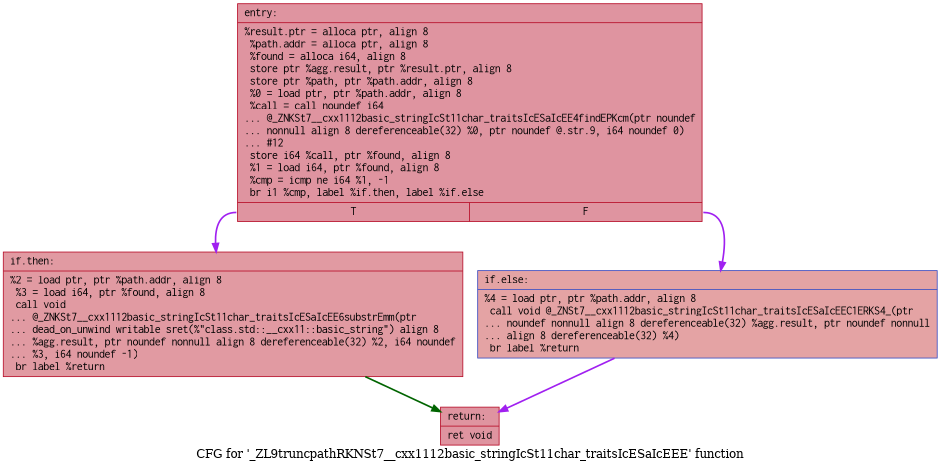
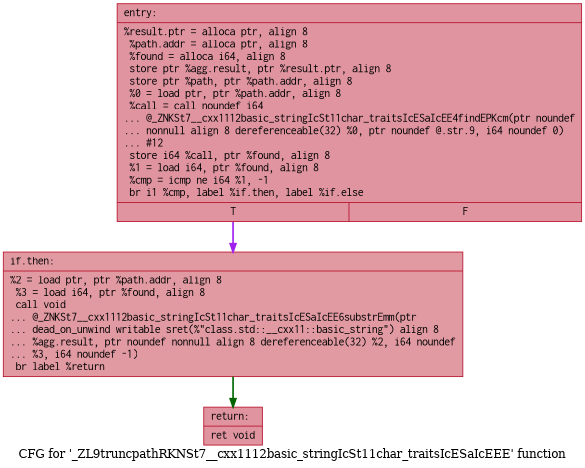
node "if.else:": removed
